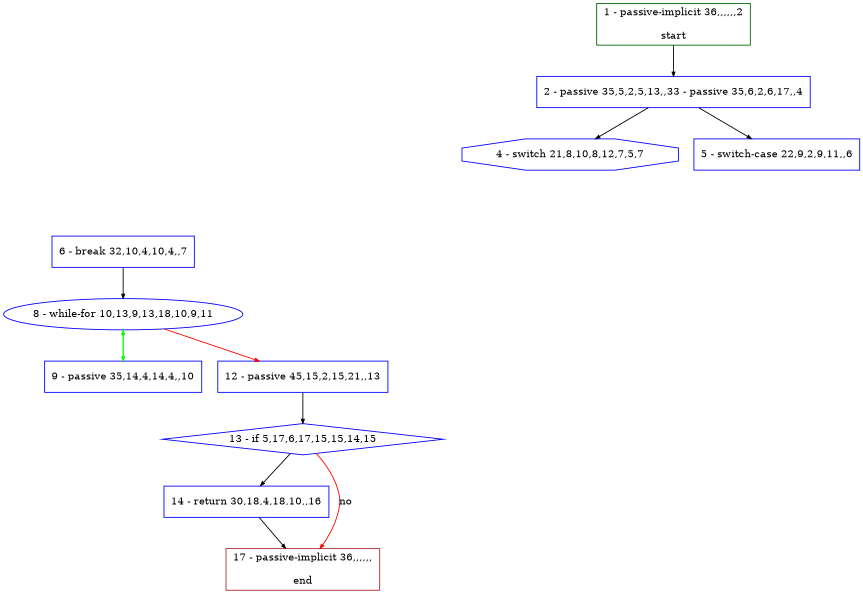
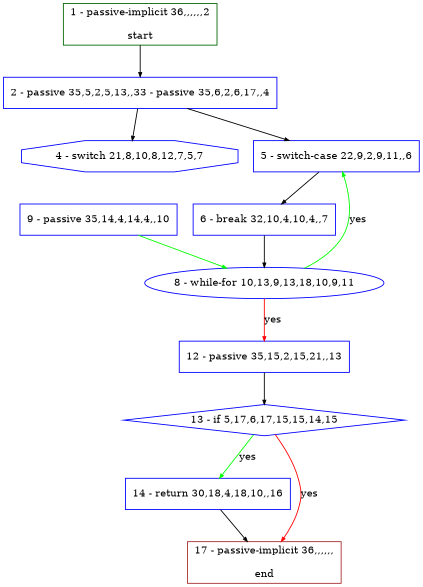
edge "5 - switch-case 22,9,2,9,11,,6" -> "6 - break 32,10,4,10,4,,7": added
edge "8 - while-for 10,13,9,13,18,10,9,11" -> "9 - passive 35,14,4,14,4,,10": now "8 - while-for 10,13,9,13,18,10,9,11" -> "5 - switch-case 22,9,2,9,11,,6"
node "12 - passive 45,15,2,15,21,,13": label "12 - passive 45,15,2,15,21,,13" -> "12 - passive 35,15,2,15,21,,13"
edge "13 - if 5,17,6,17,15,15,14,15" -> "14 - return 30,18,4,18,10,,16": color #000000 -> #00ff00
edge "13 - if 5,17,6,17,15,15,14,15" -> "17 - passive-implicit 36,,,,,, end": label "no" -> "yes"
